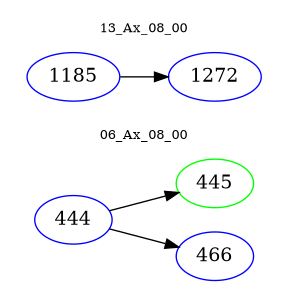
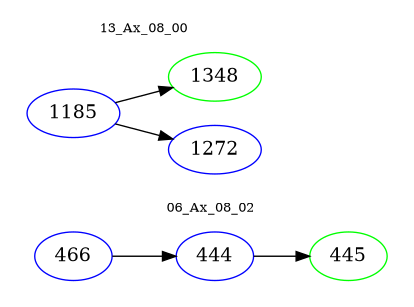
node "1348": added
cluster "06_Ax_08_00": label "06_Ax_08_00" -> "06_Ax_08_02"
edge "444" -> "466": reversed
